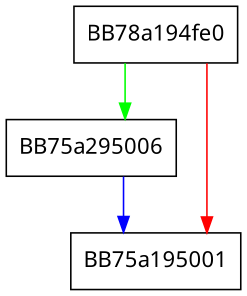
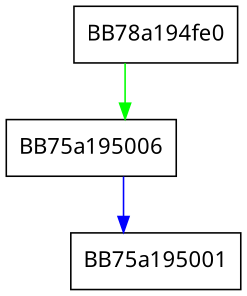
edge "BB78a194fe0" -> "BB75a195001": removed
node "BB75a295006": label "BB75a295006" -> "BB75a195006"
